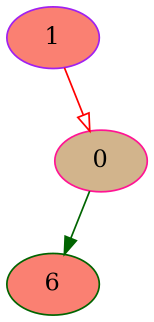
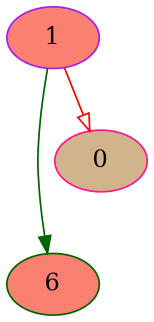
edge "0" -> "6": now "1" -> "6"
